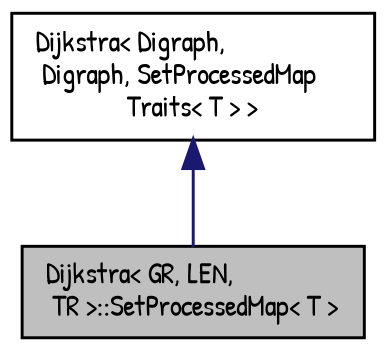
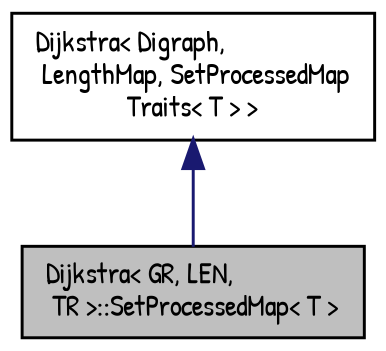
node "Dijkstra< Digraph, Digraph, SetProcessedMap Traits< T > >": label "Dijkstra< Digraph, Digraph, SetProcessedMap Traits< T > >" -> "Dijkstra< Digraph, LengthMap, SetProcessedMap Traits< T > >"
